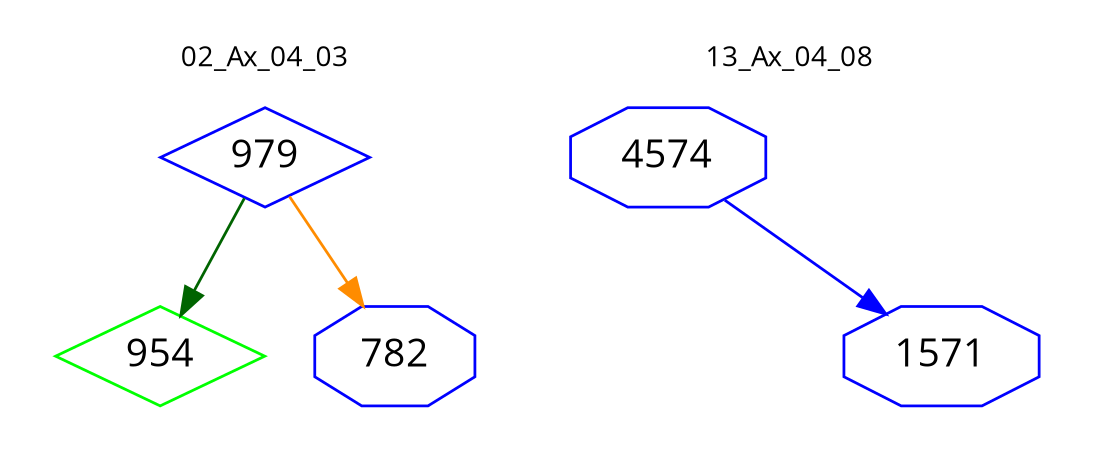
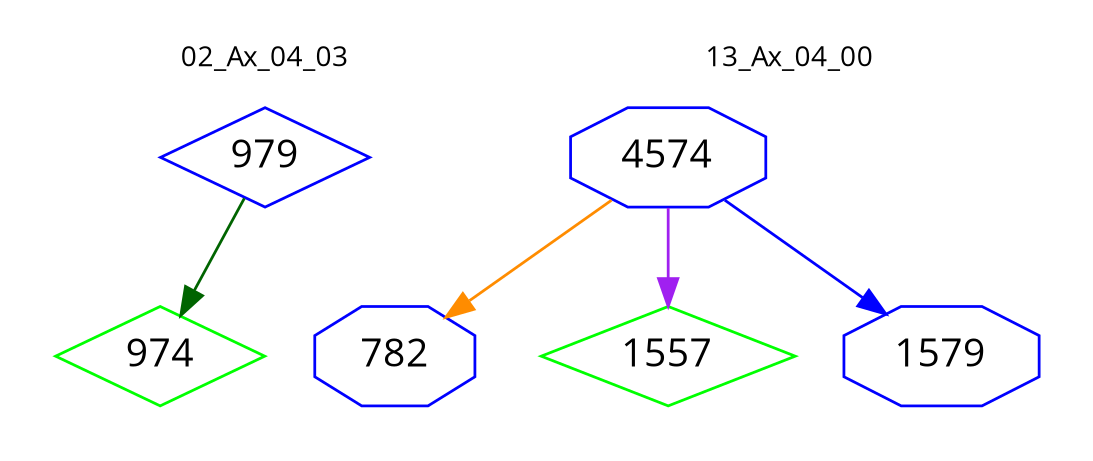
cluster "13_Ax_04_08": label "13_Ax_04_08" -> "13_Ax_04_00"
edge "979" -> "782": now "4574" -> "782"
node "954": label "954" -> "974"
node "1557": added
node "1571": label "1571" -> "1579"
